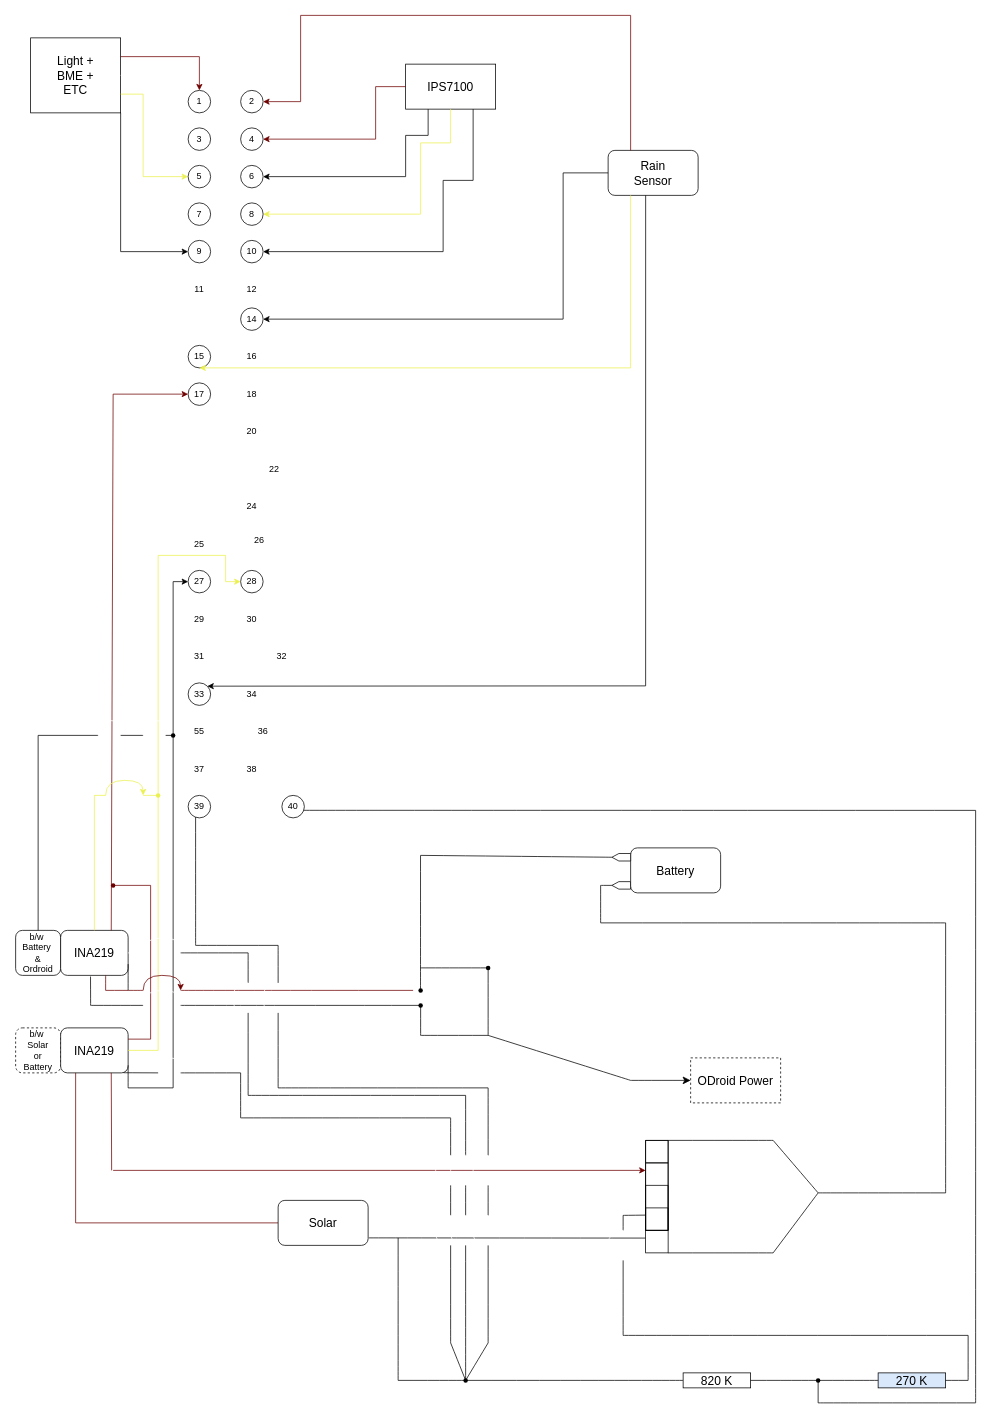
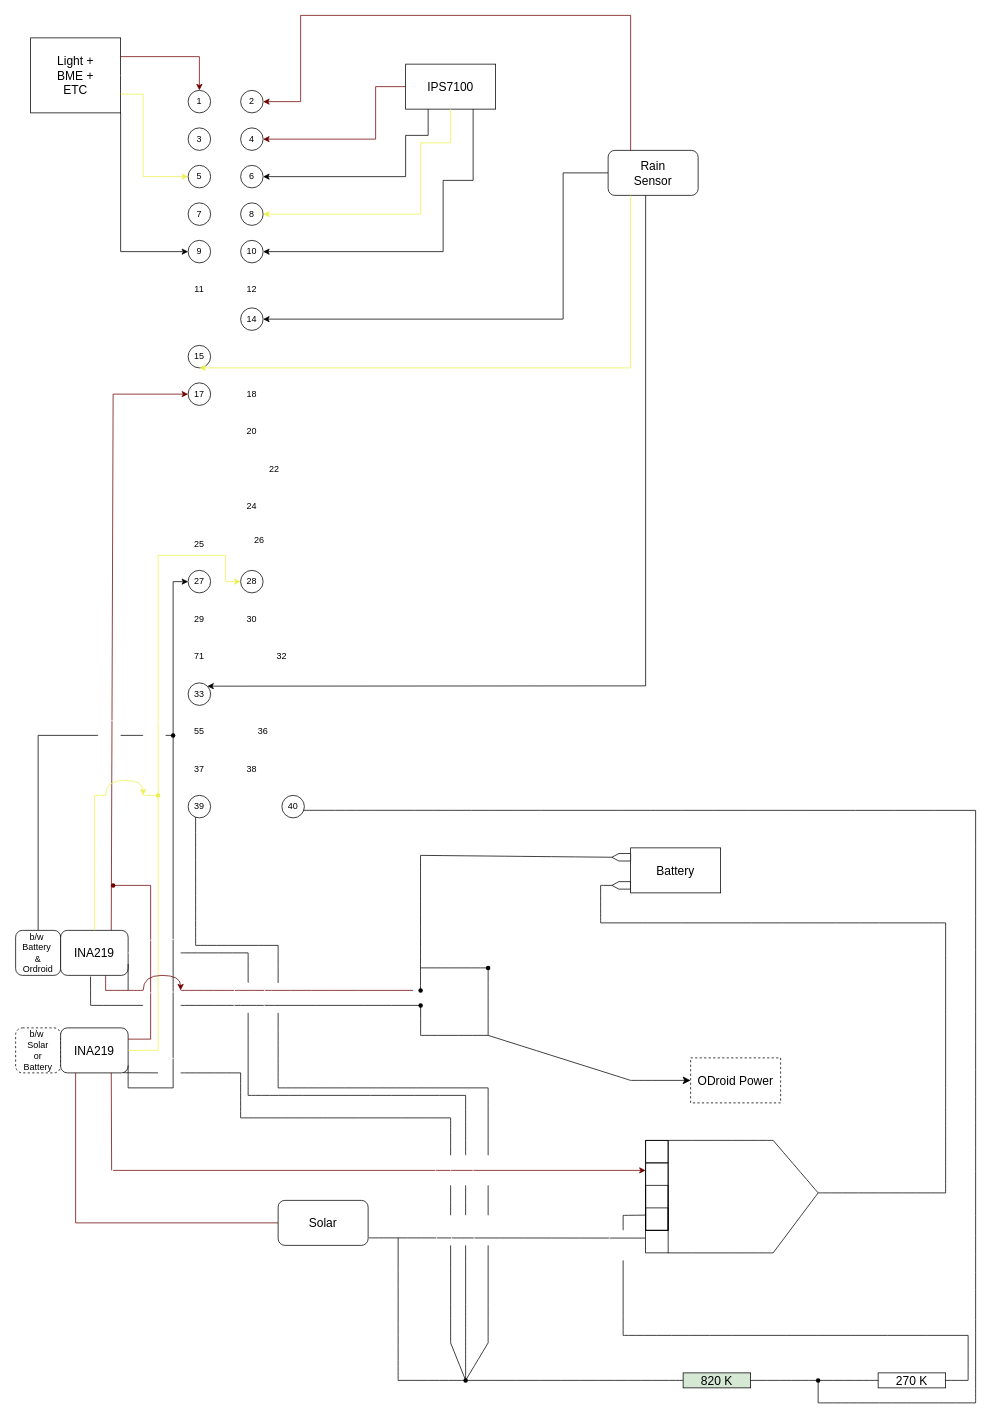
node "16": removed
node "31": label "31" -> "71"
node "34": removed
node "Battery": shape rounded rectangle -> rectangle
node "820 K": fillcolor #ffffff -> #d5e8d4
node "270 K": fillcolor #dae8fc -> #ffffff
